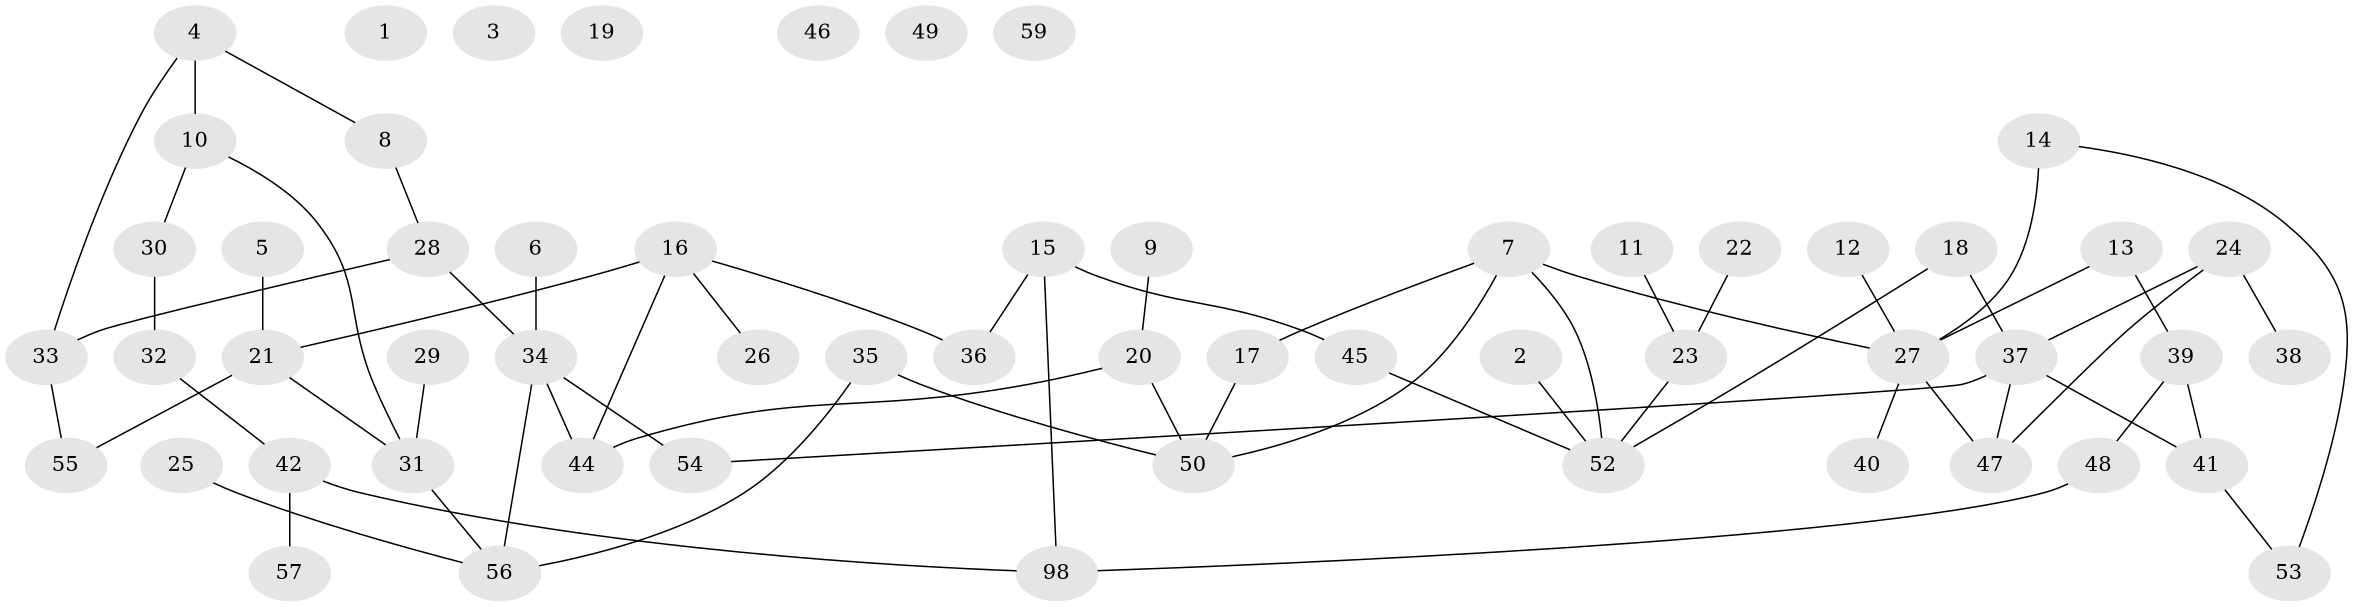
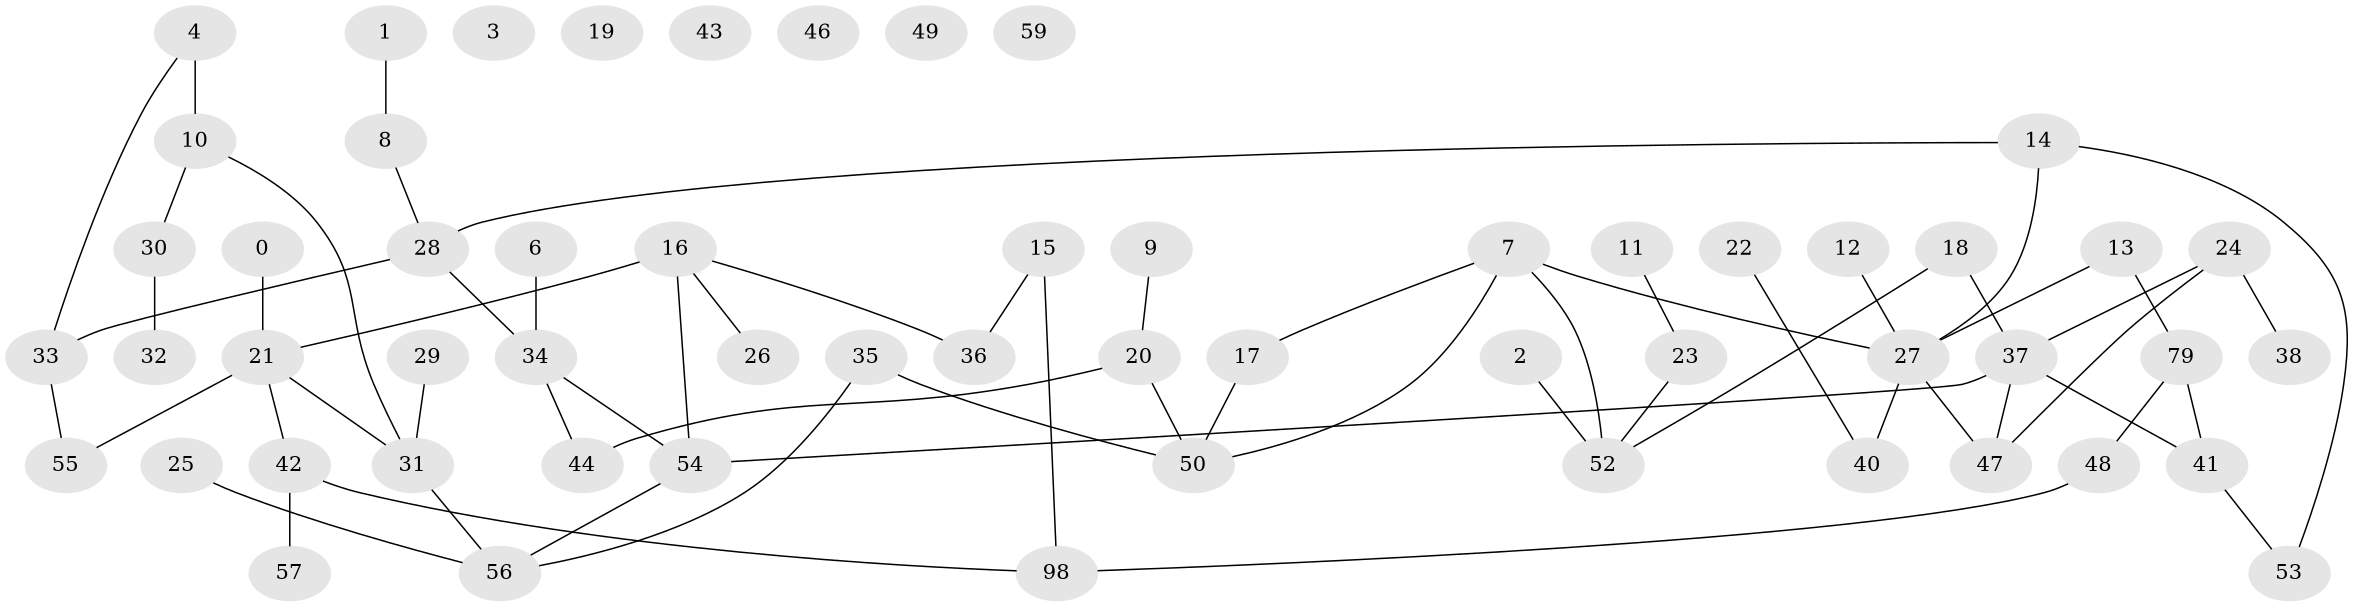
node "43": added
edge "4" -- "8": now "1" -- "8"
edge "14" -- "28": added
node "5": label "5" -> "0"
edge "22" -- "23": now "22" -- "40"
edge "16" -- "44": now "16" -- "54"
node "45": removed
node "39": label "39" -> "79"
edge "32" -- "42": now "21" -- "42"
edge "34" -- "56": now "54" -- "56"
